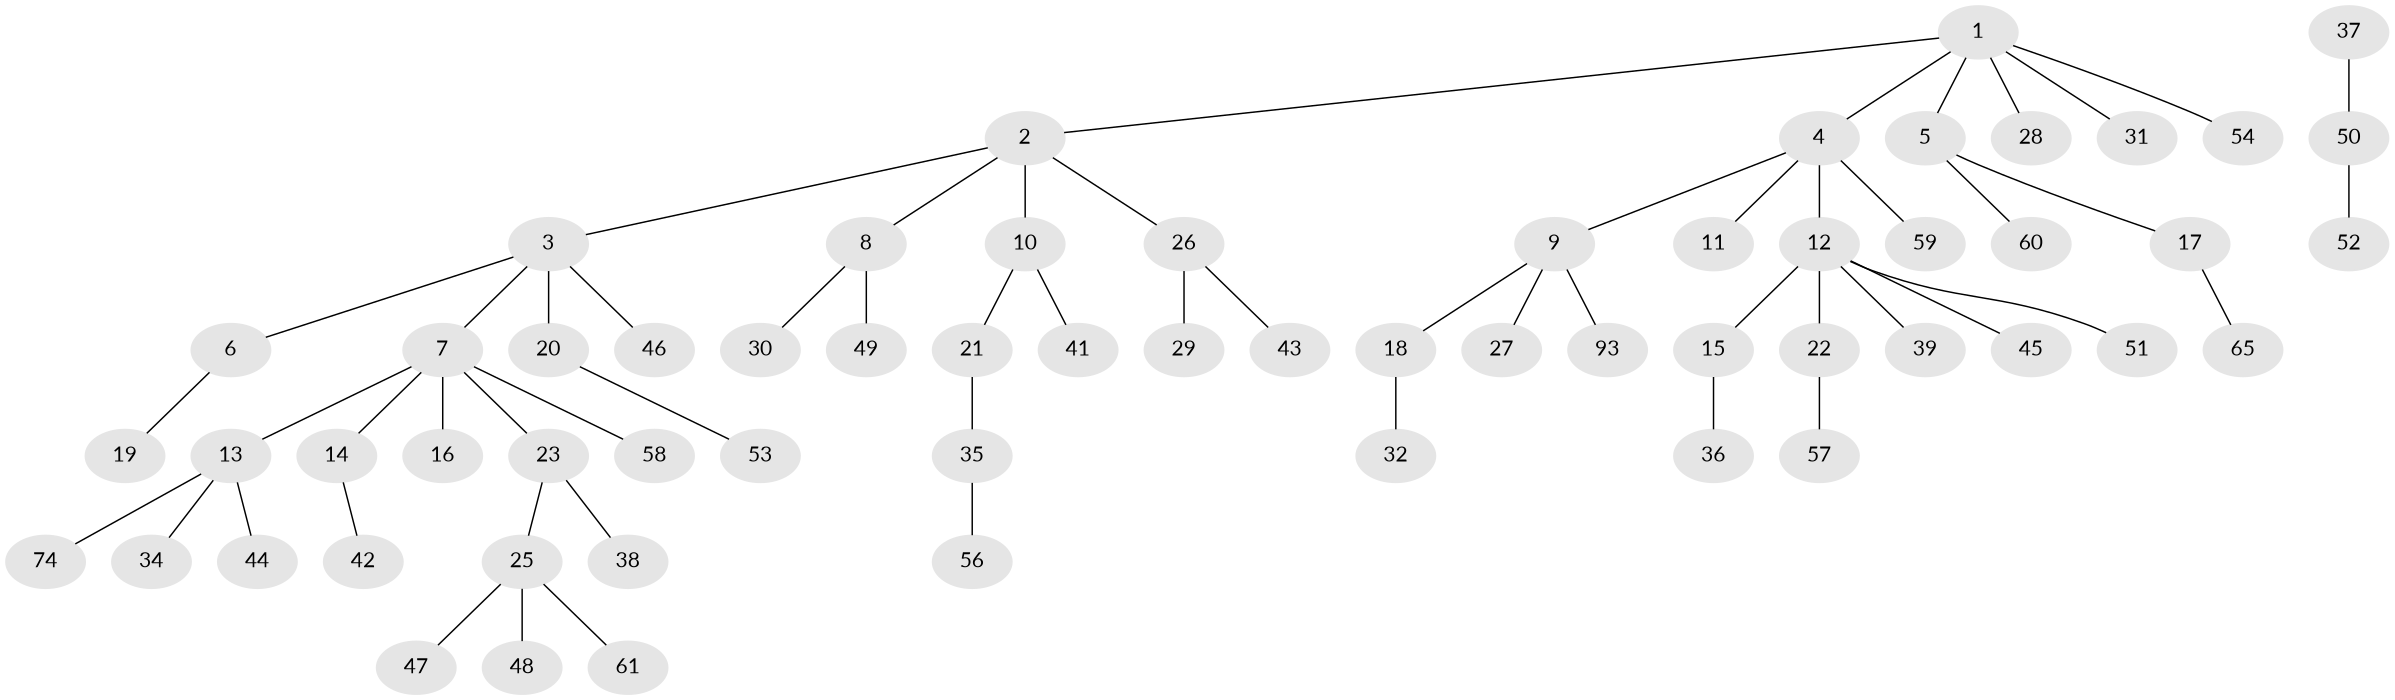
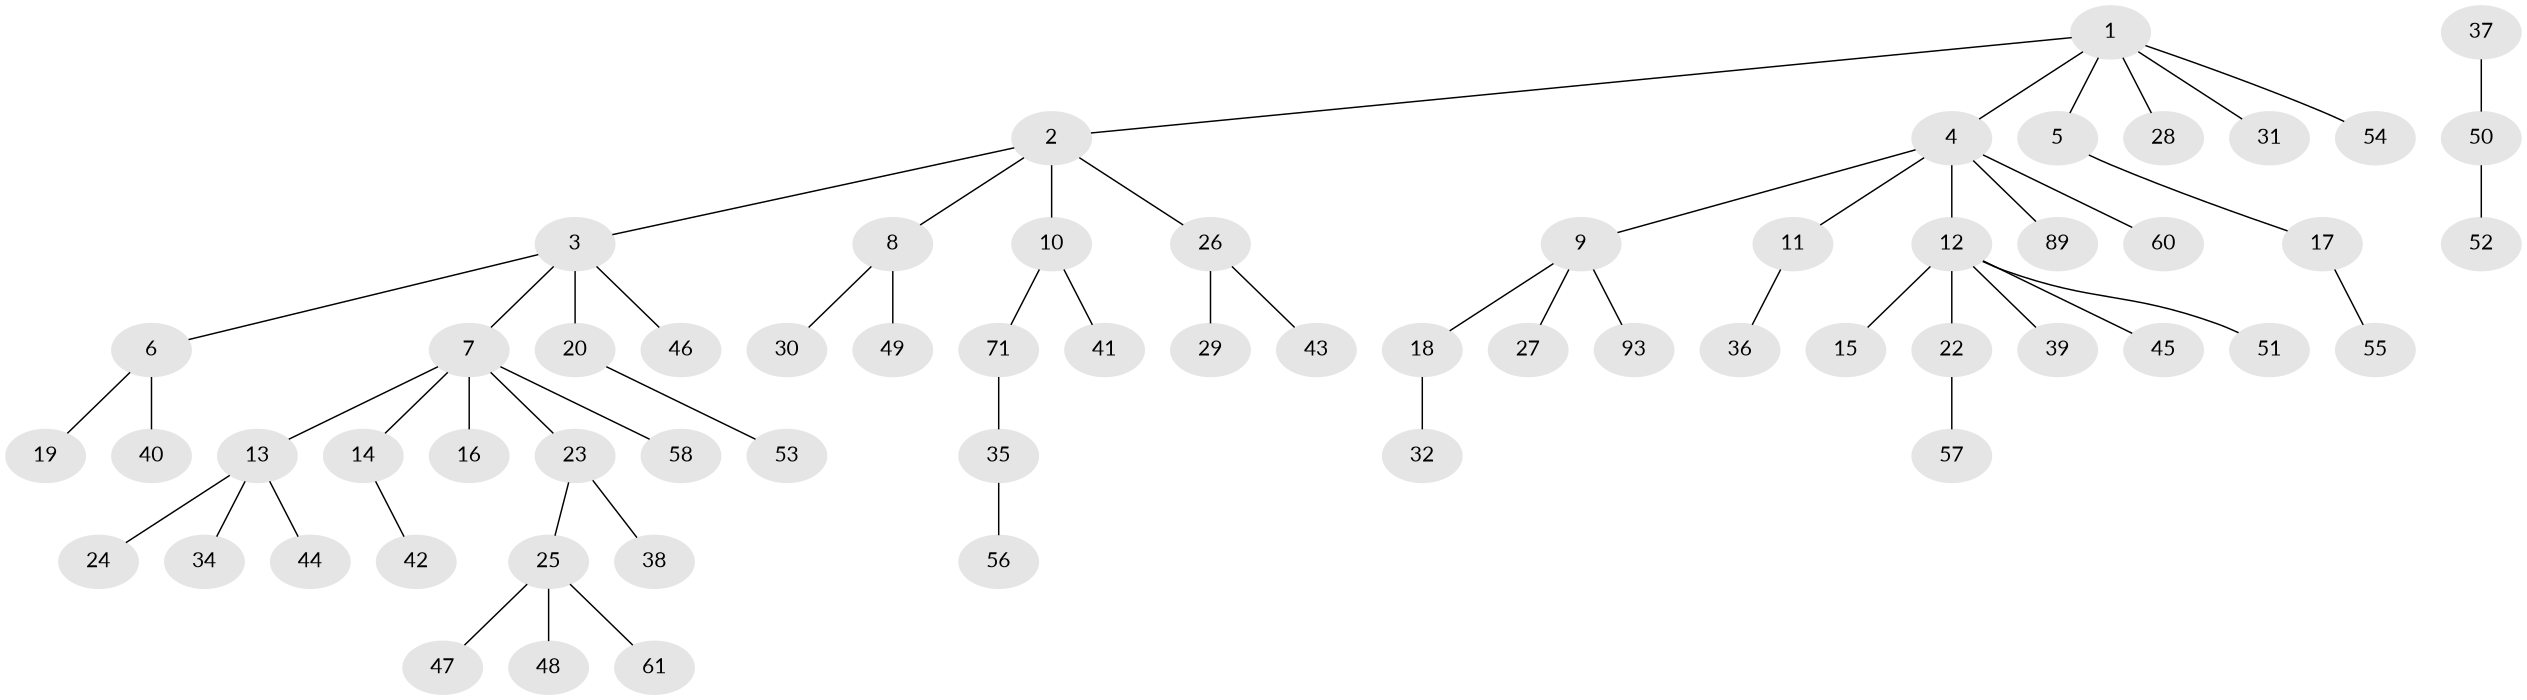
edge "5" -- "60": now "4" -- "60"
node "59": label "59" -> "89"
node "21": label "21" -> "71"
node "65": label "65" -> "55"
edge "15" -- "36": now "11" -- "36"
node "40": added
node "74": label "74" -> "24"
